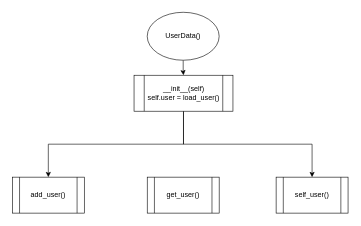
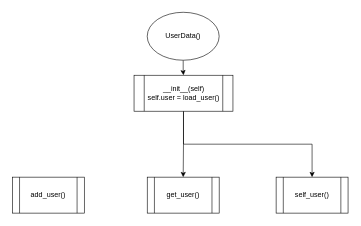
edge "__init__(self) self.user = load_user()" -> "add_user()": removed
edge "__init__(self) self.user = load_user()" -> "get_user()": added
